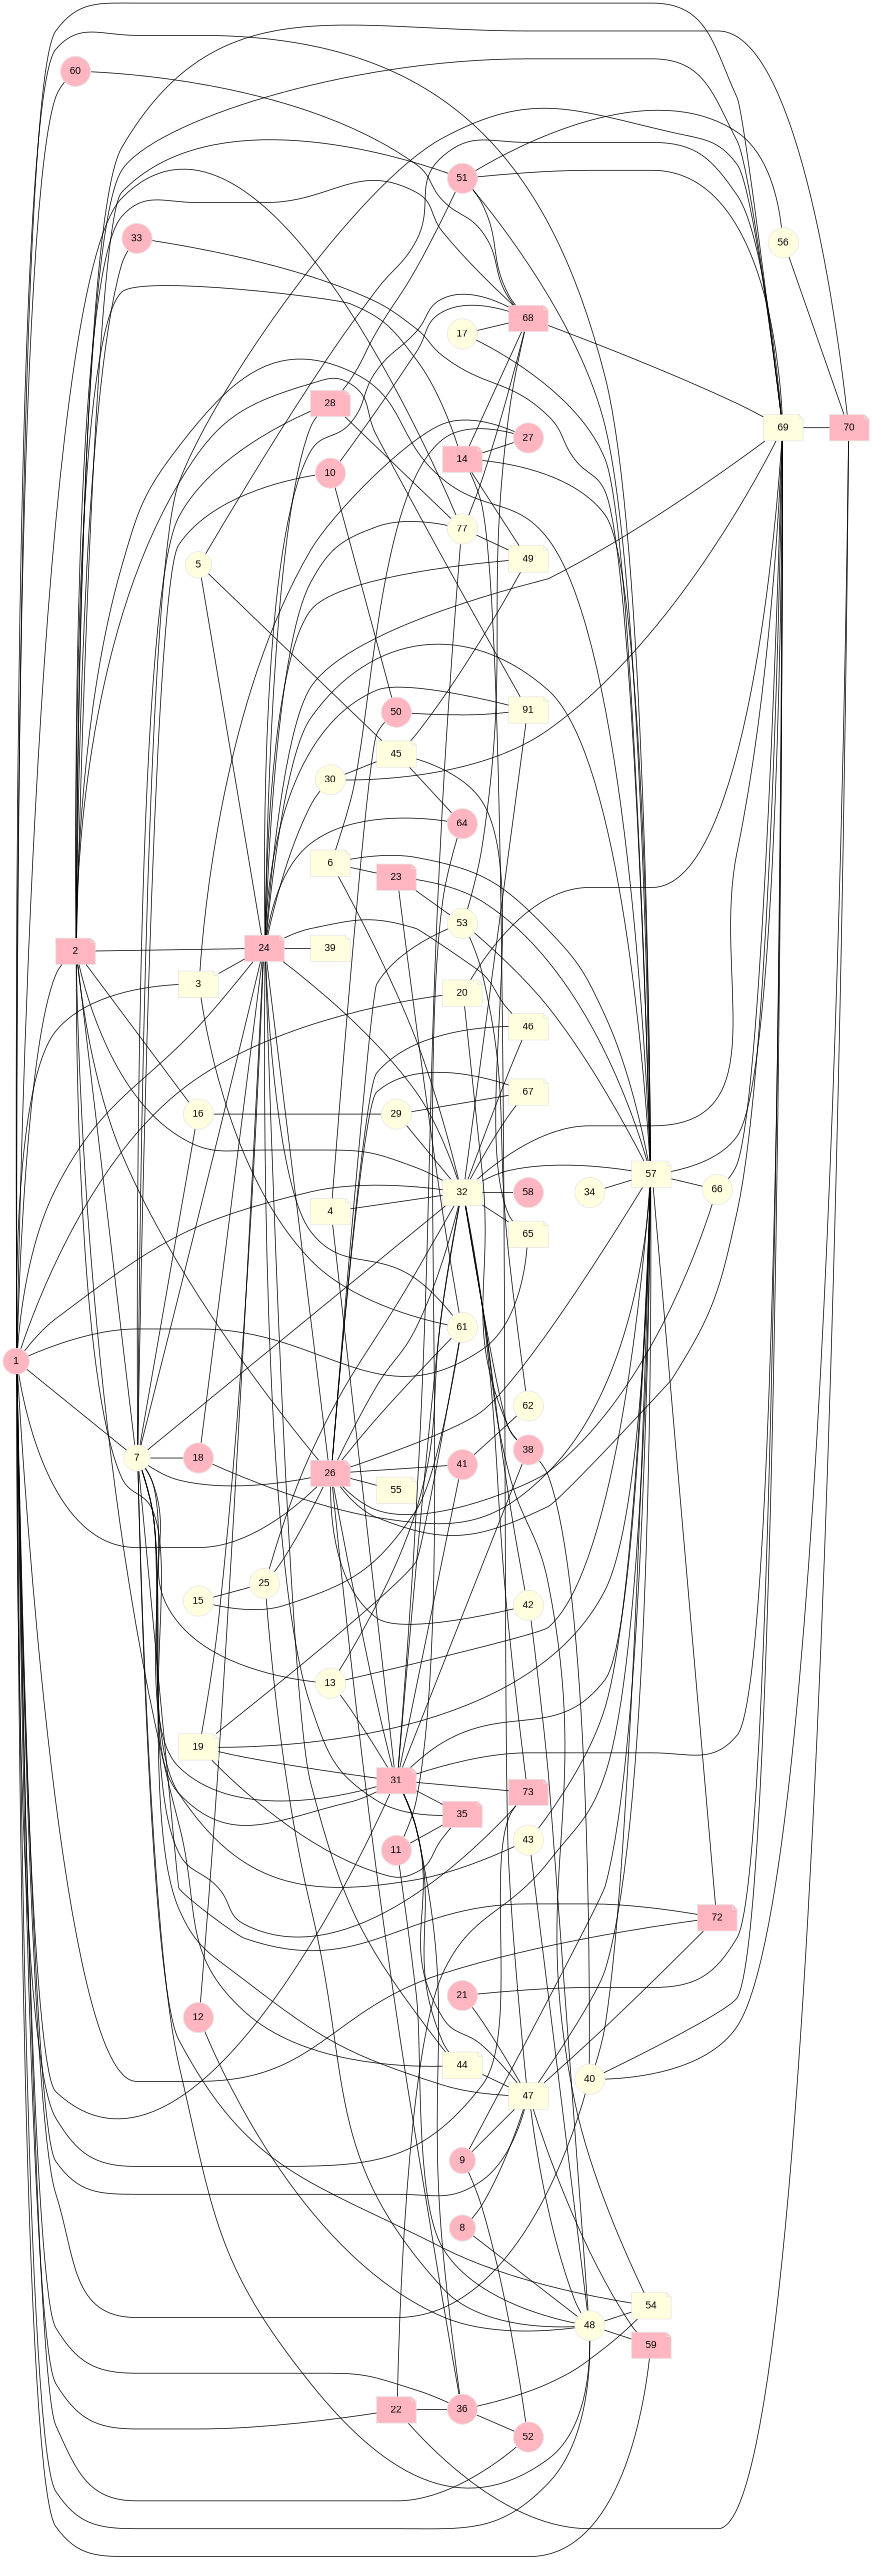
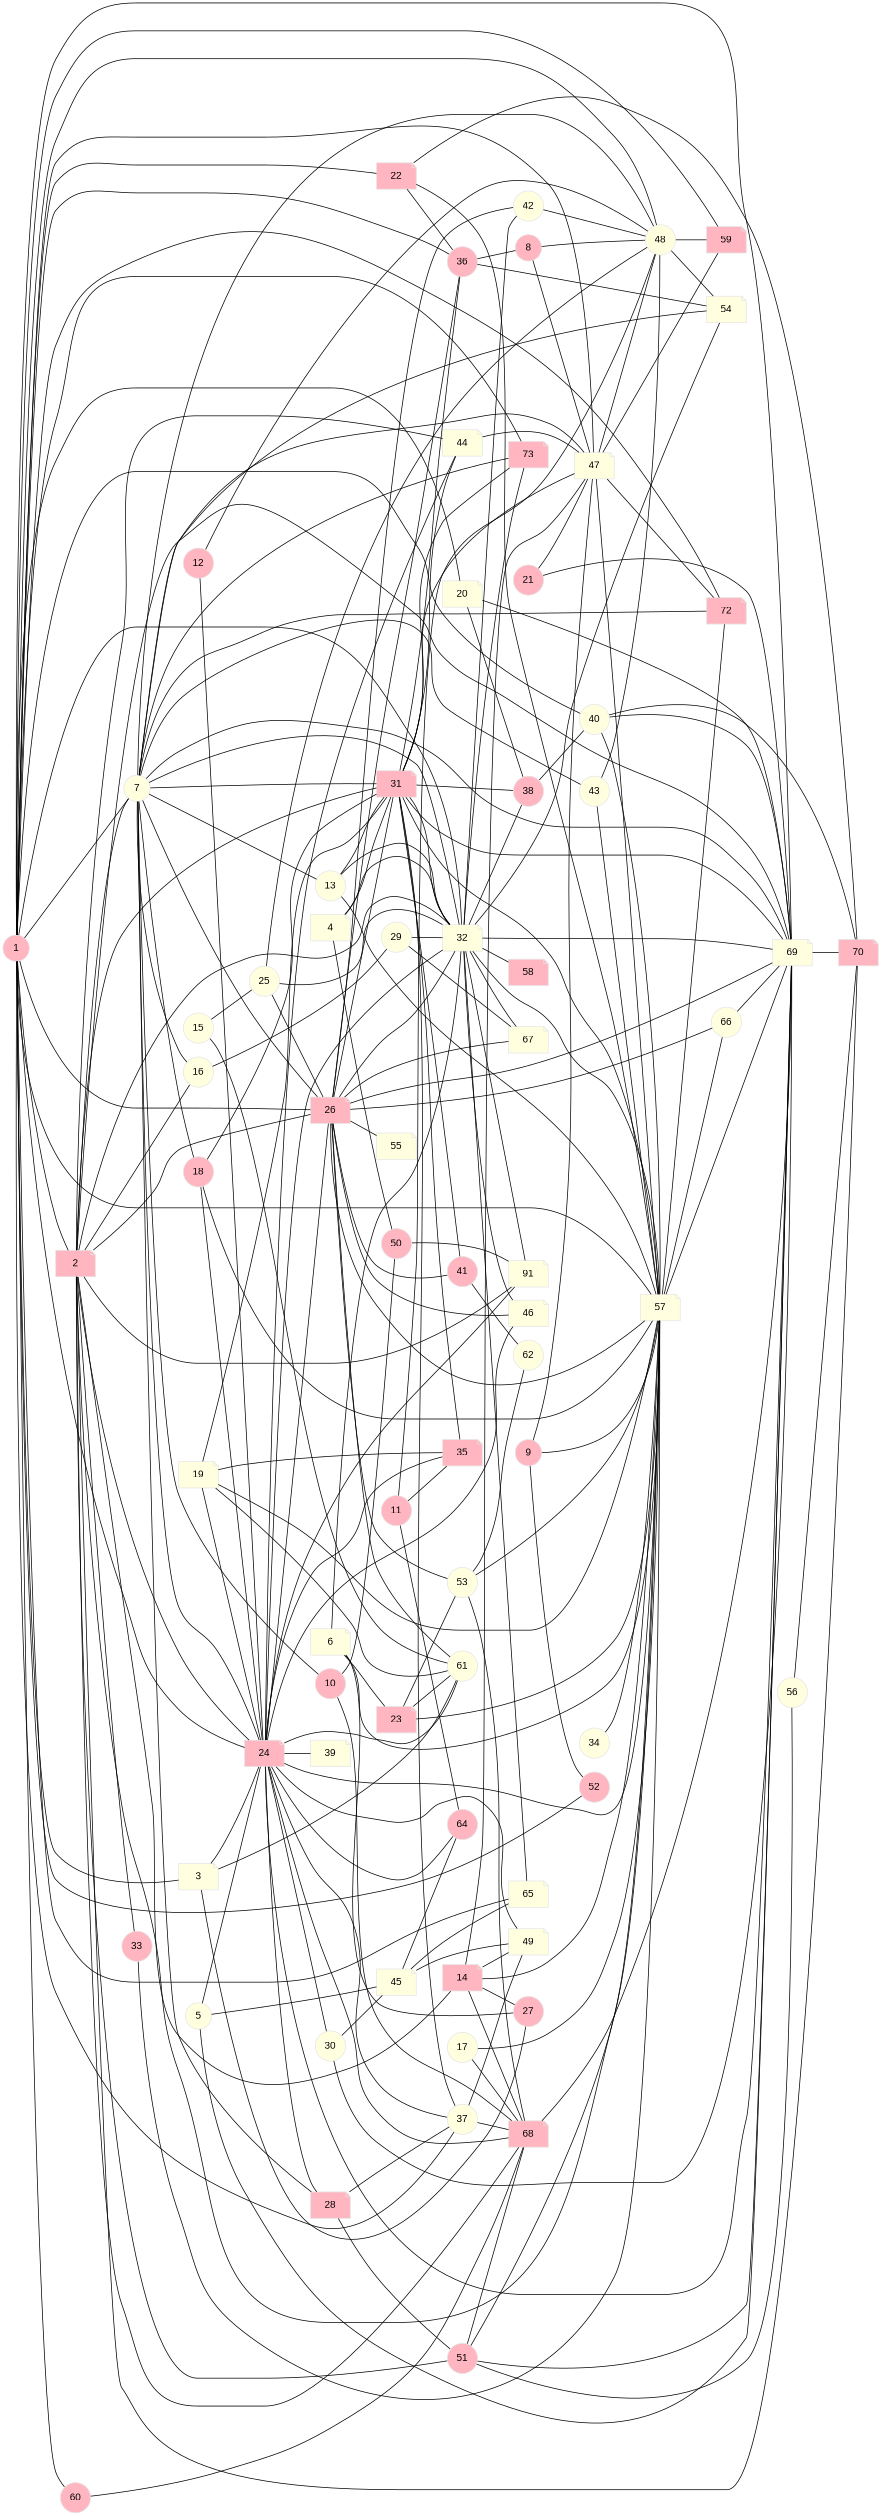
node "77": label "77" -> "37"
node "58": shape circle -> note
edge "1" -- "31": now "18" -- "31"
edge "36" -- "52": now "36" -- "8"
